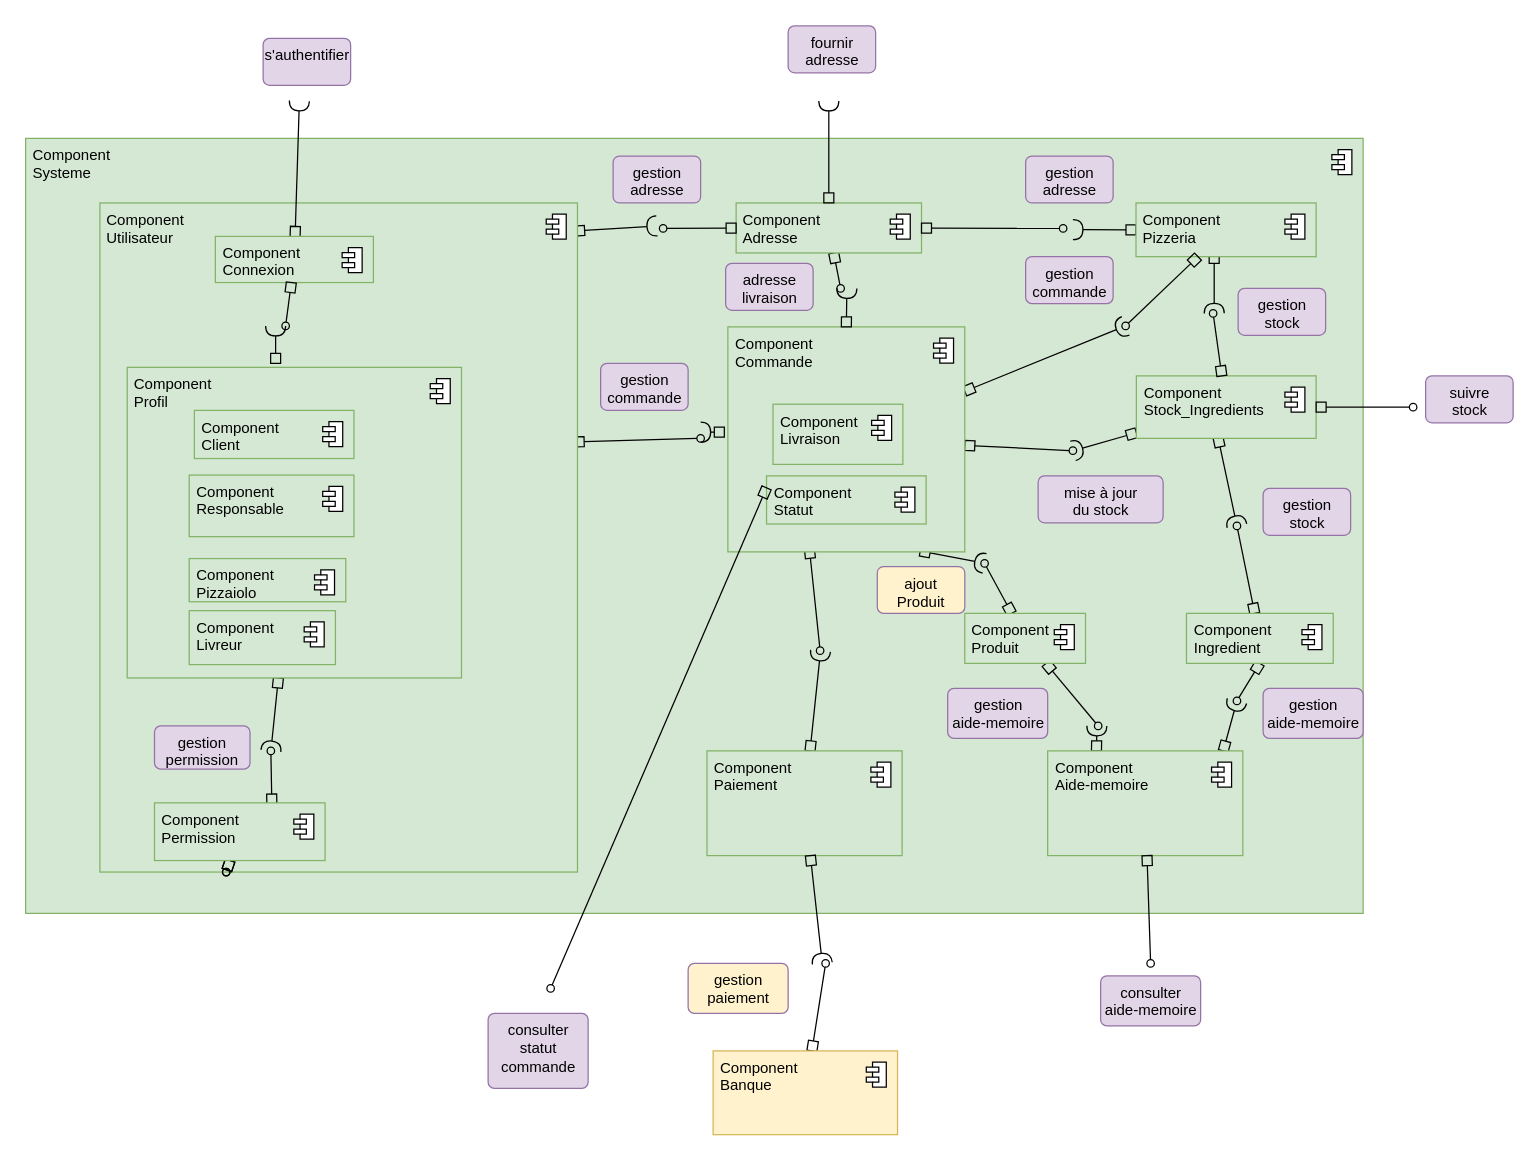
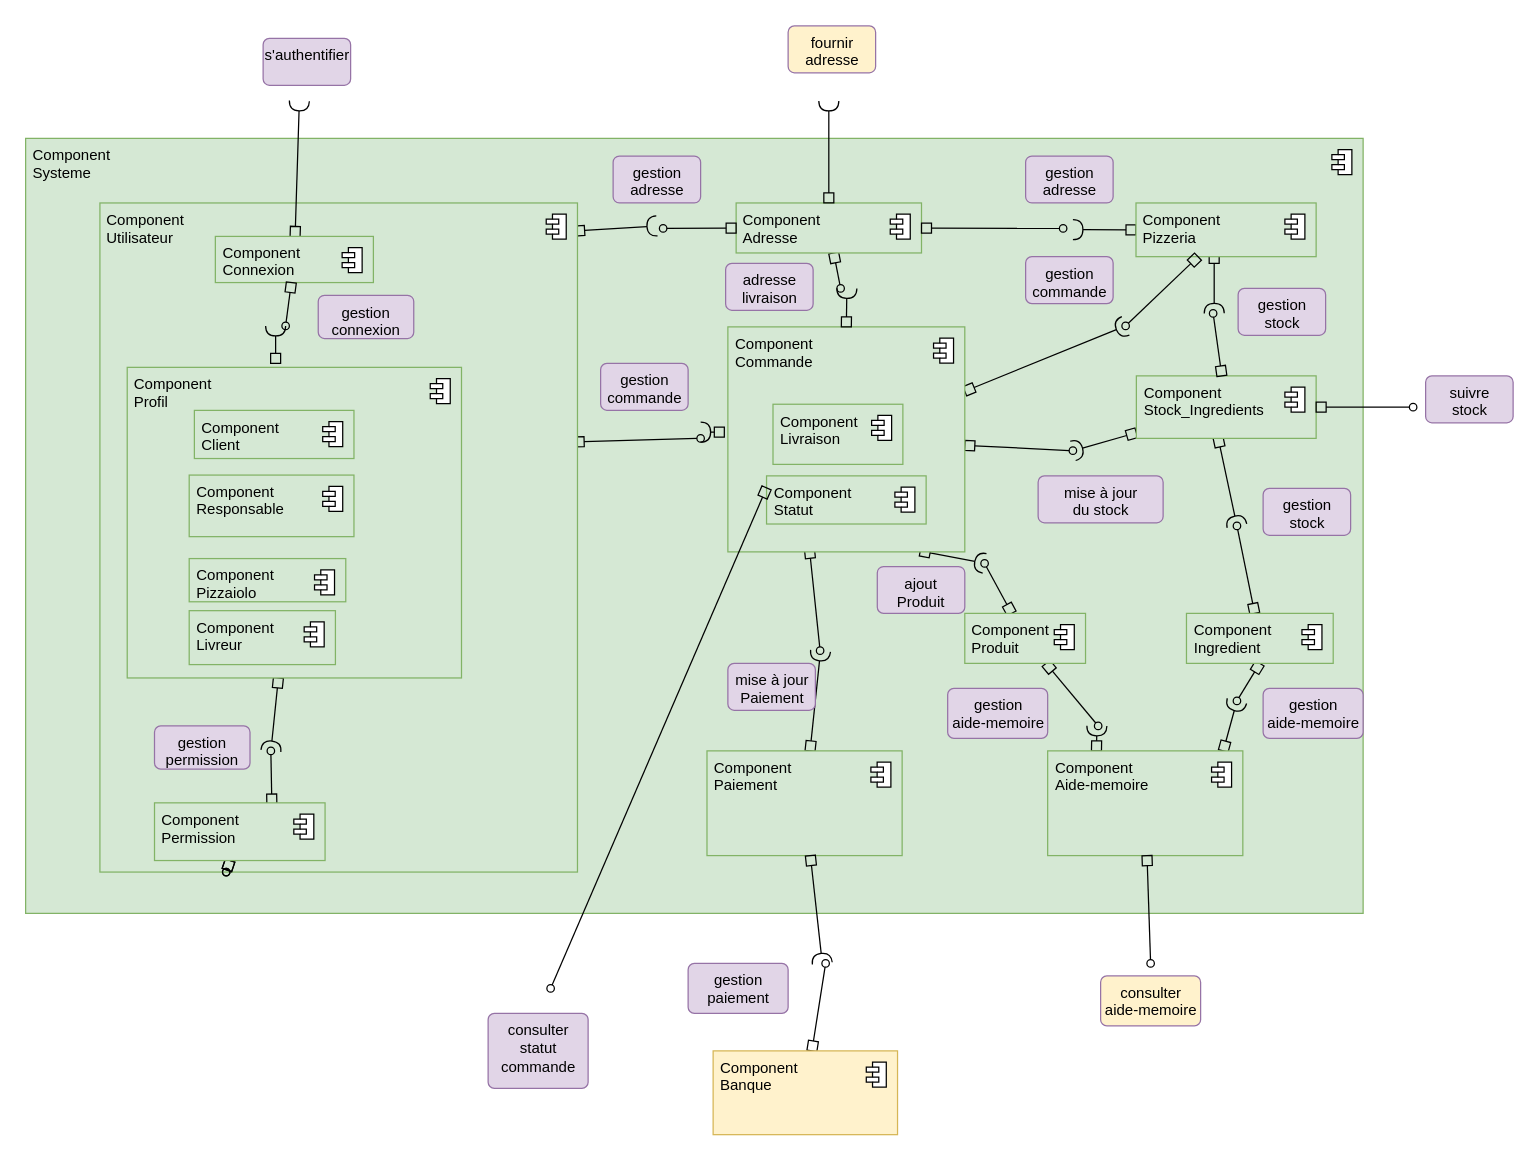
node "fournir adresse": fillcolor #e1d5e7 -> #fff2cc
node "gestion connexion": added
node "ajout Produit": fillcolor #fff2cc -> #e1d5e7
node "mise à jour Paiement": added
node "gestion paiement": fillcolor #fff2cc -> #e1d5e7
node "consulter aide-memoire": fillcolor #e1d5e7 -> #fff2cc
